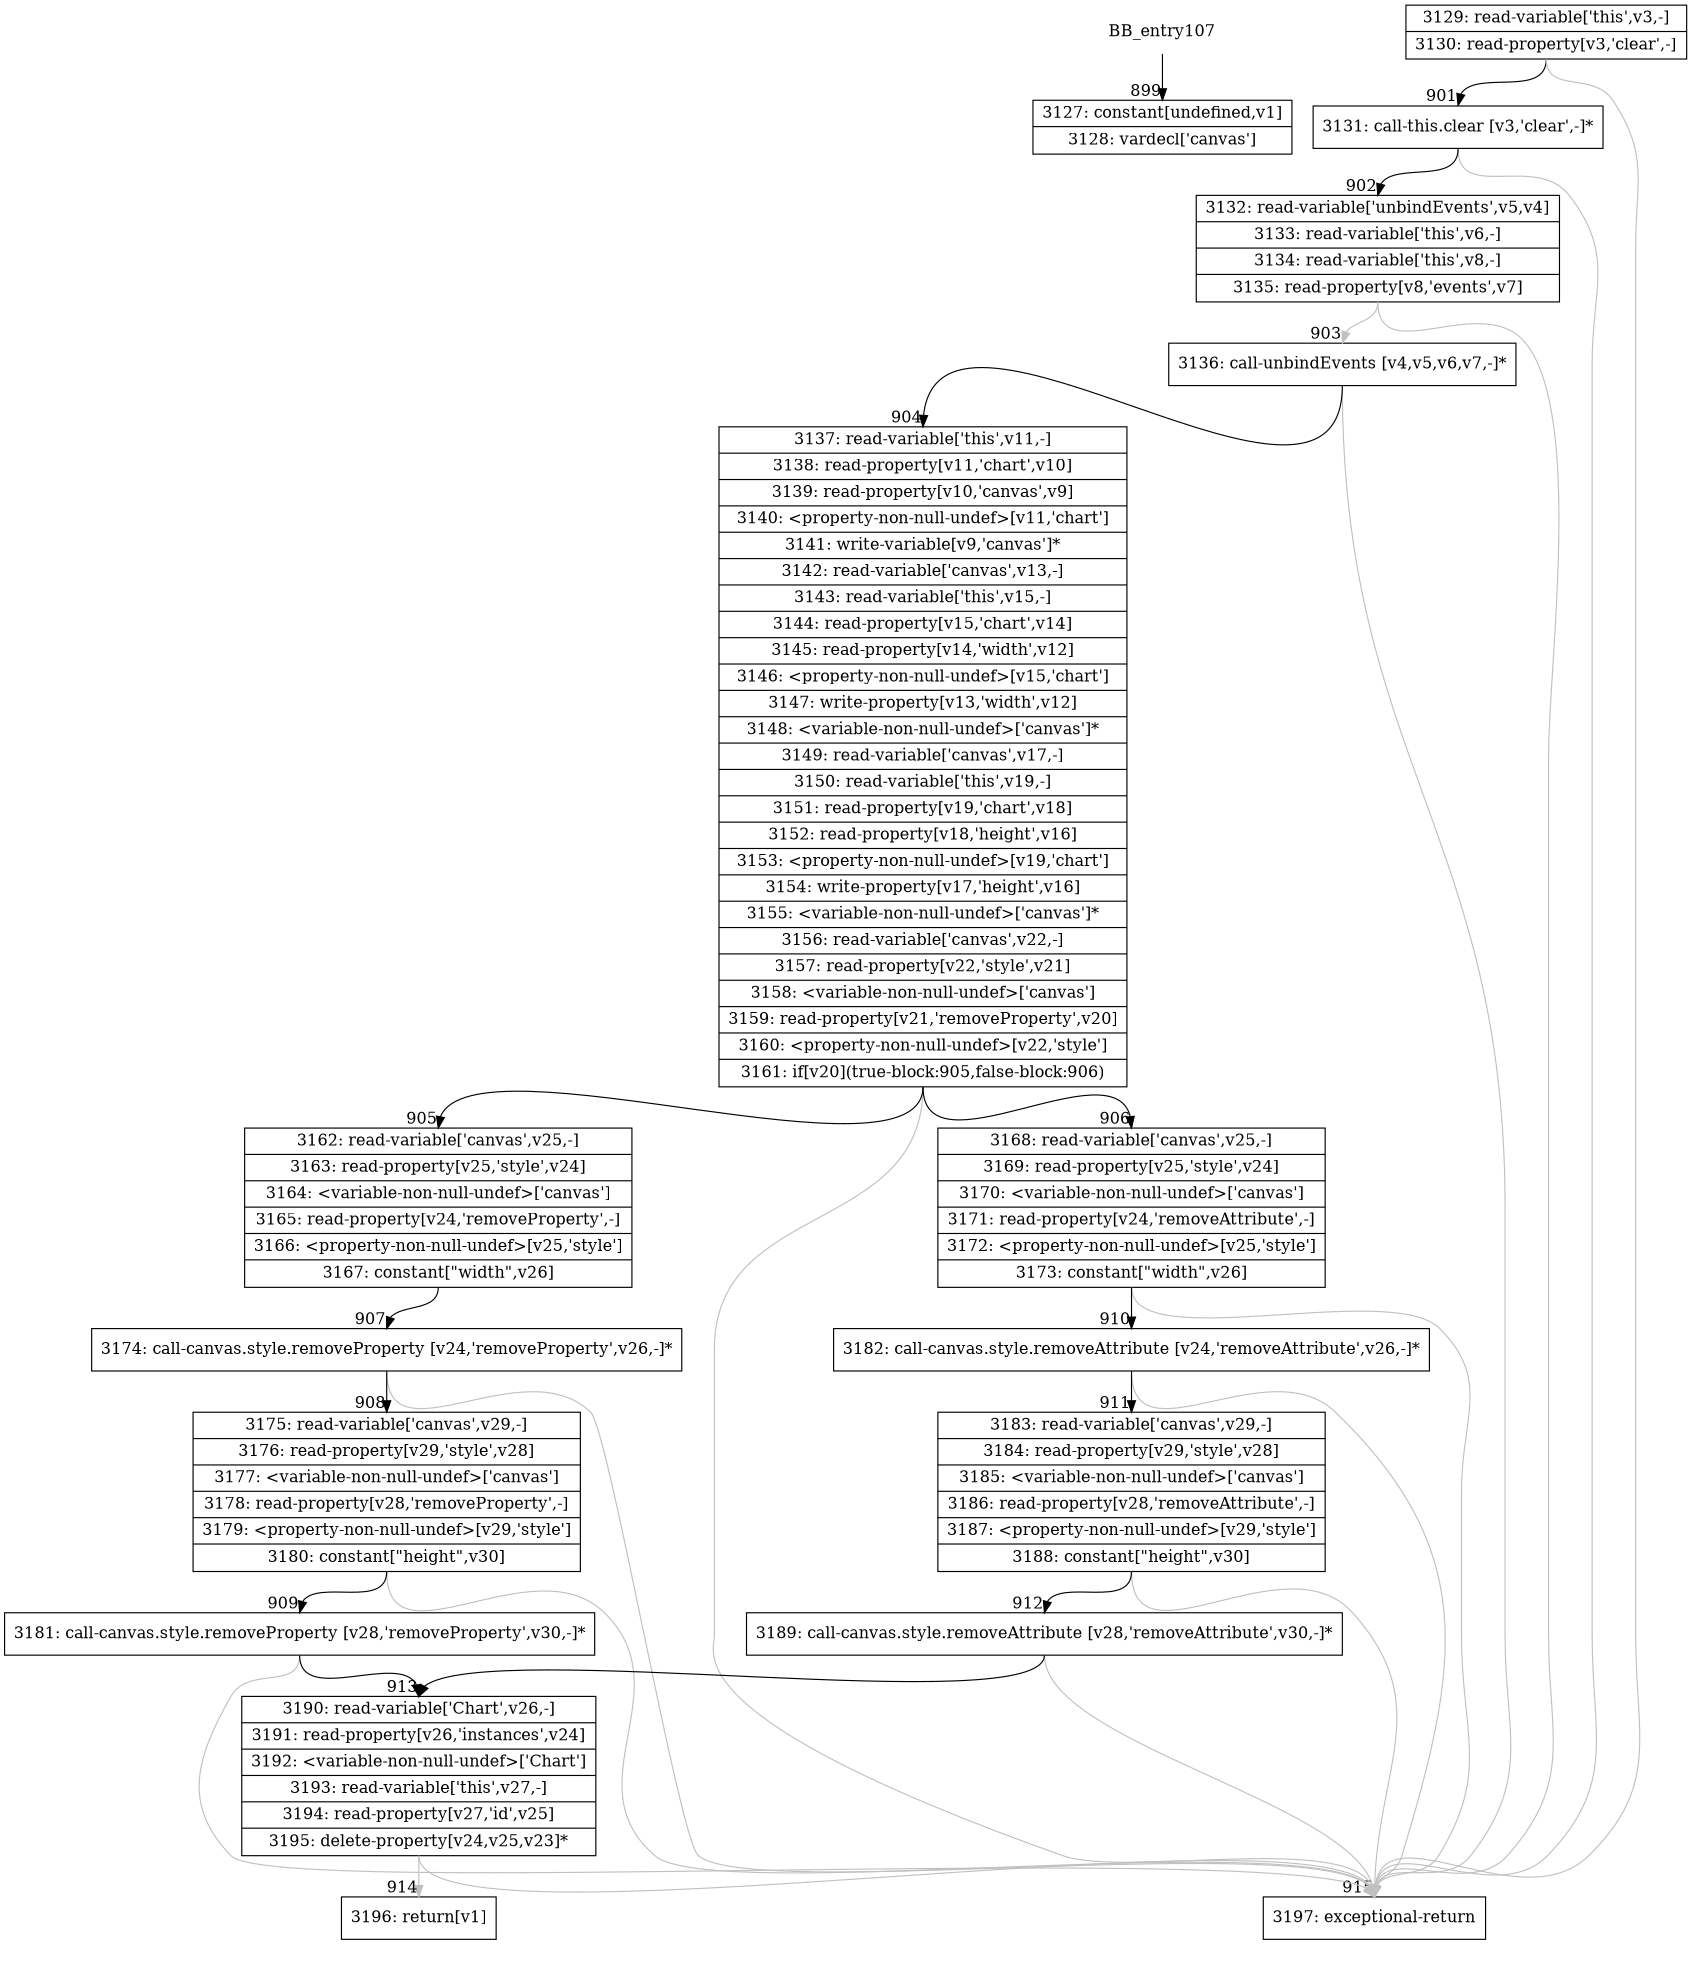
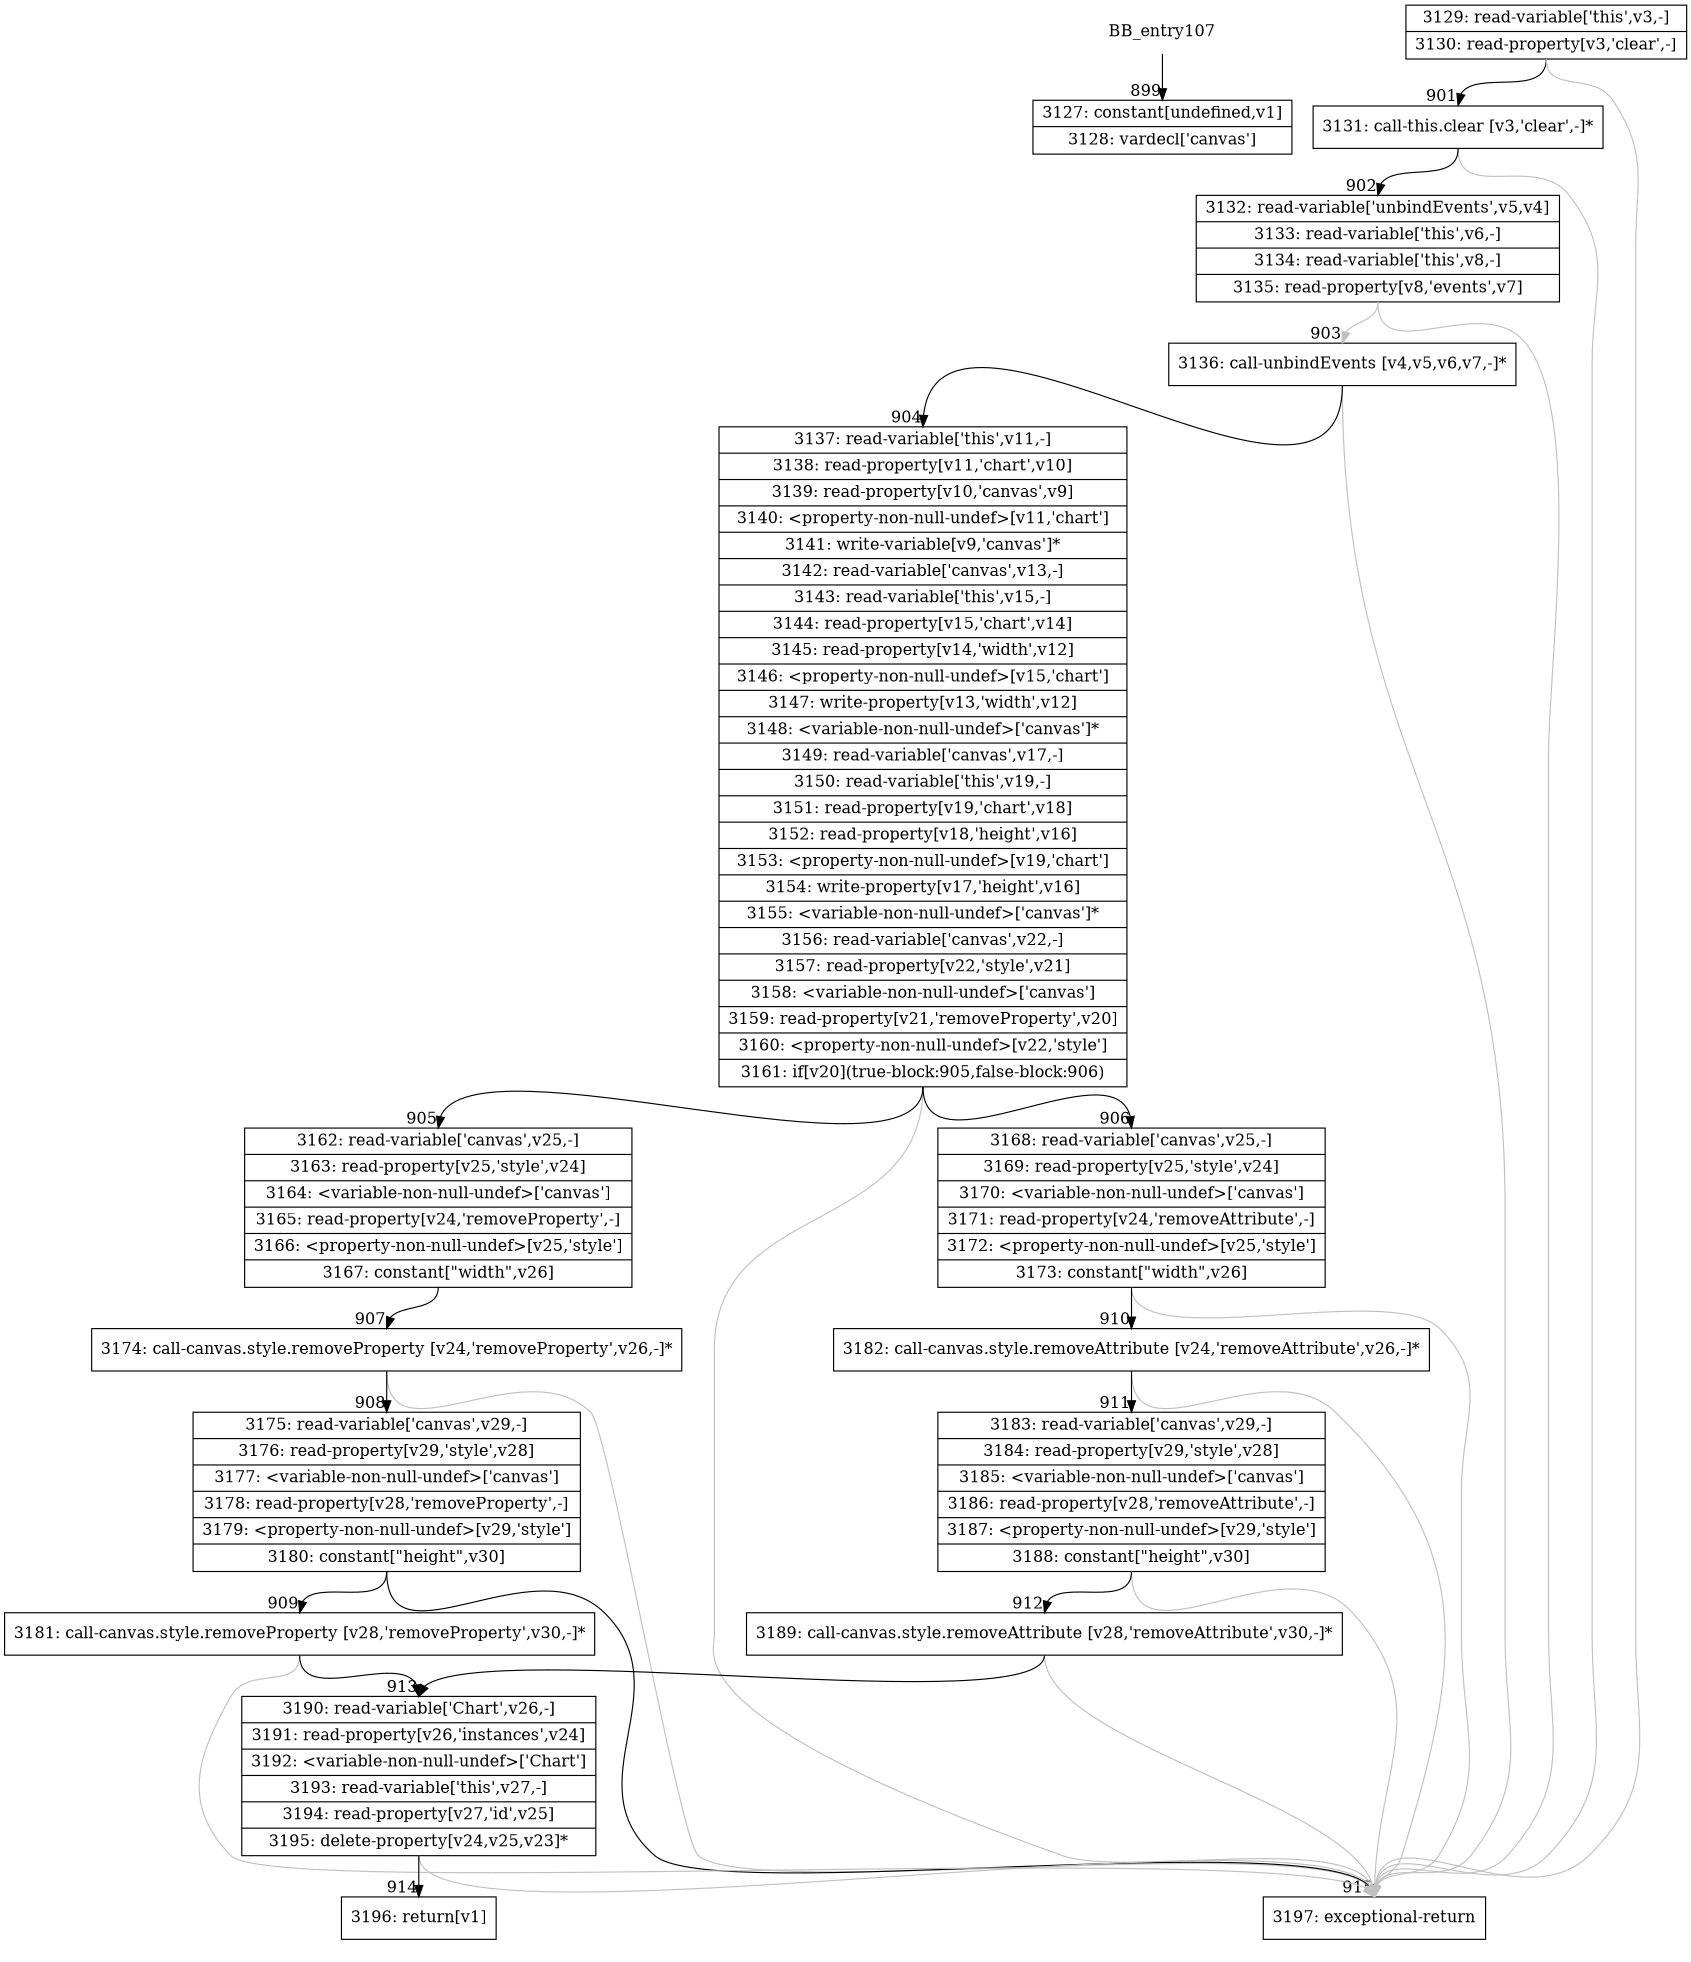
edge "3175: read-variable['canvas',v29,-]" -> "3197: exceptional-return": color gray -> black
edge "3190: read-variable['Chart',v26,-]" -> "3196: return[v1]": color gray -> black
